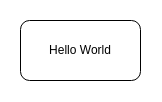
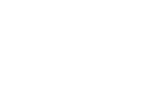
node "Hello World": removed
